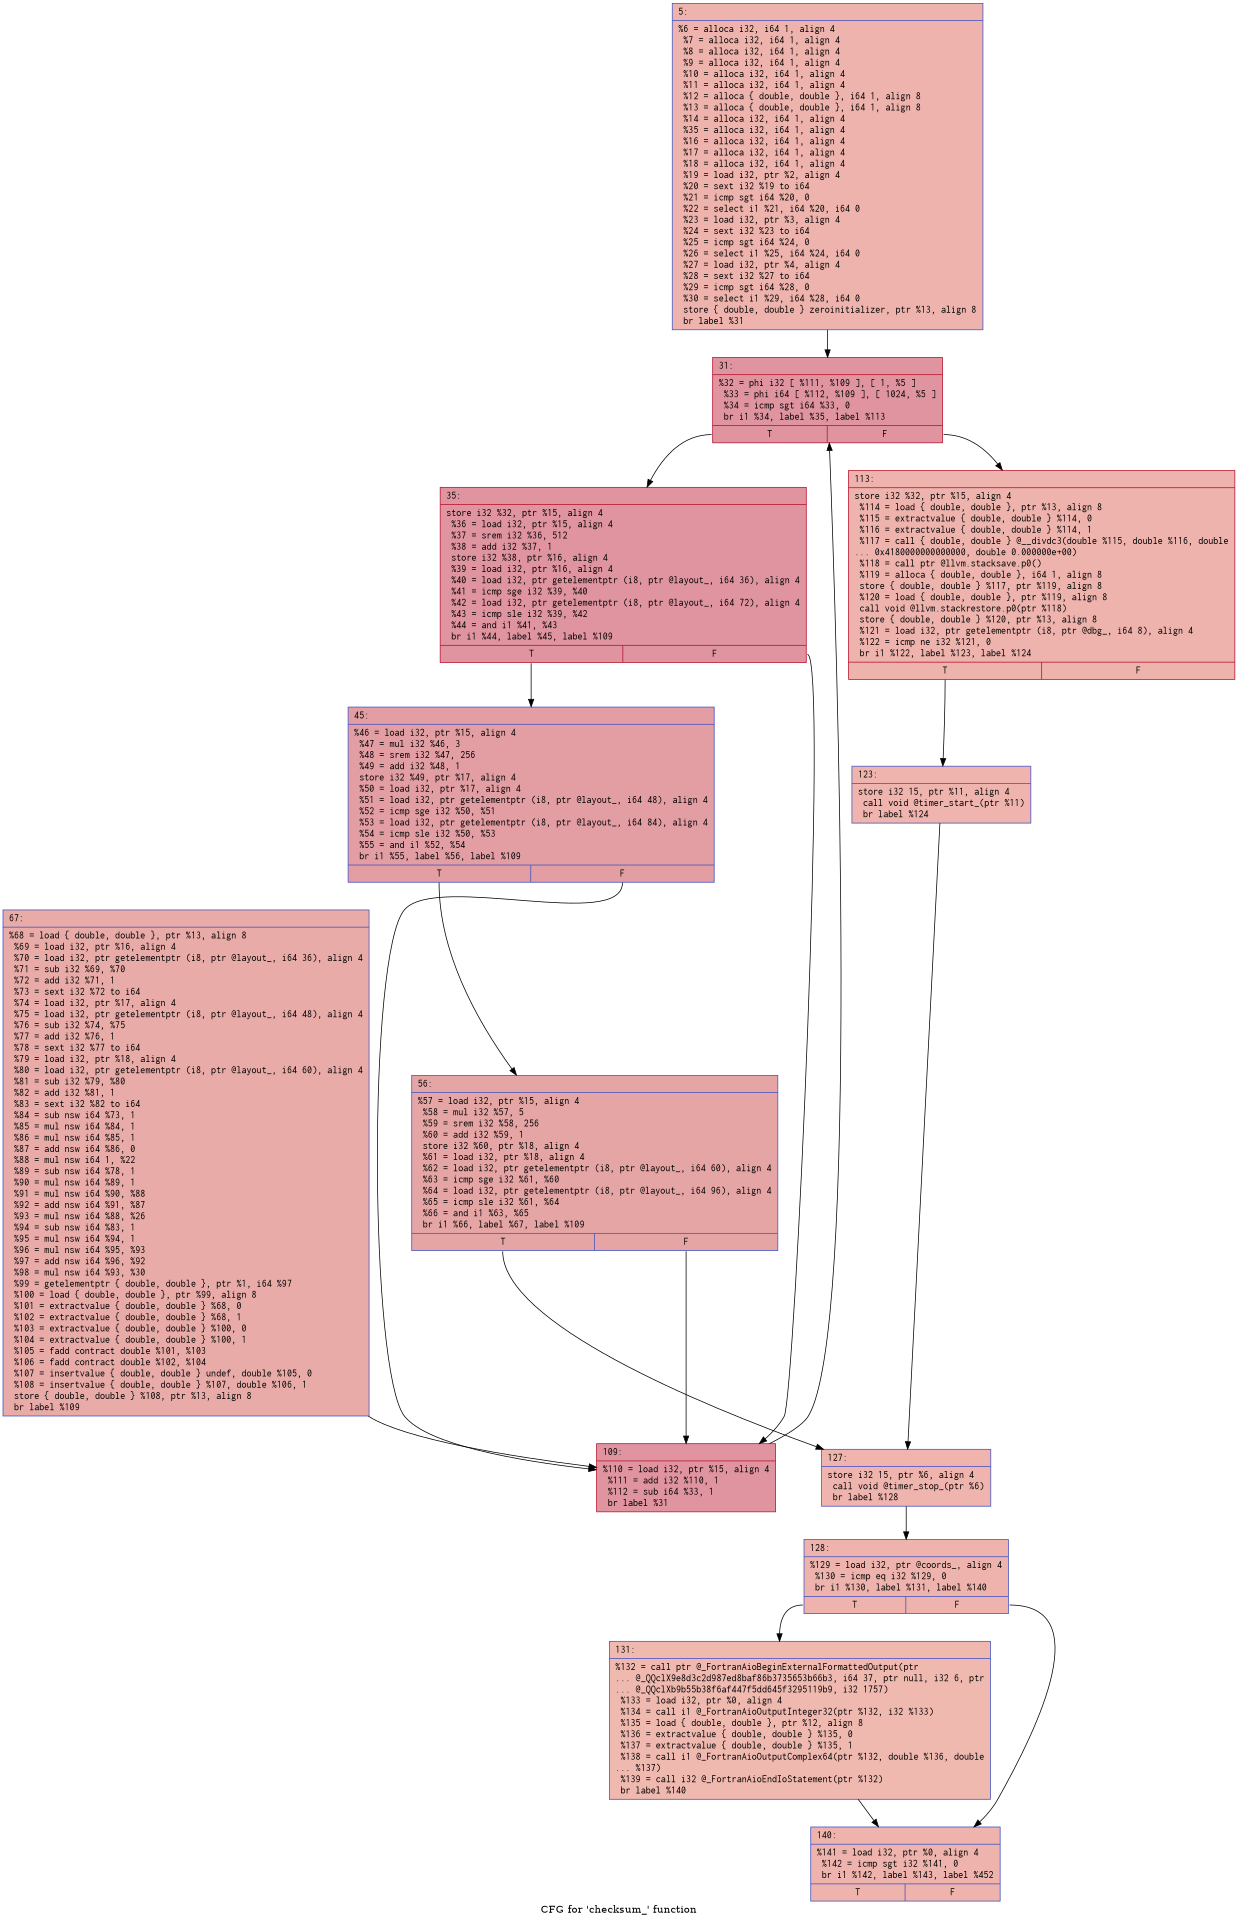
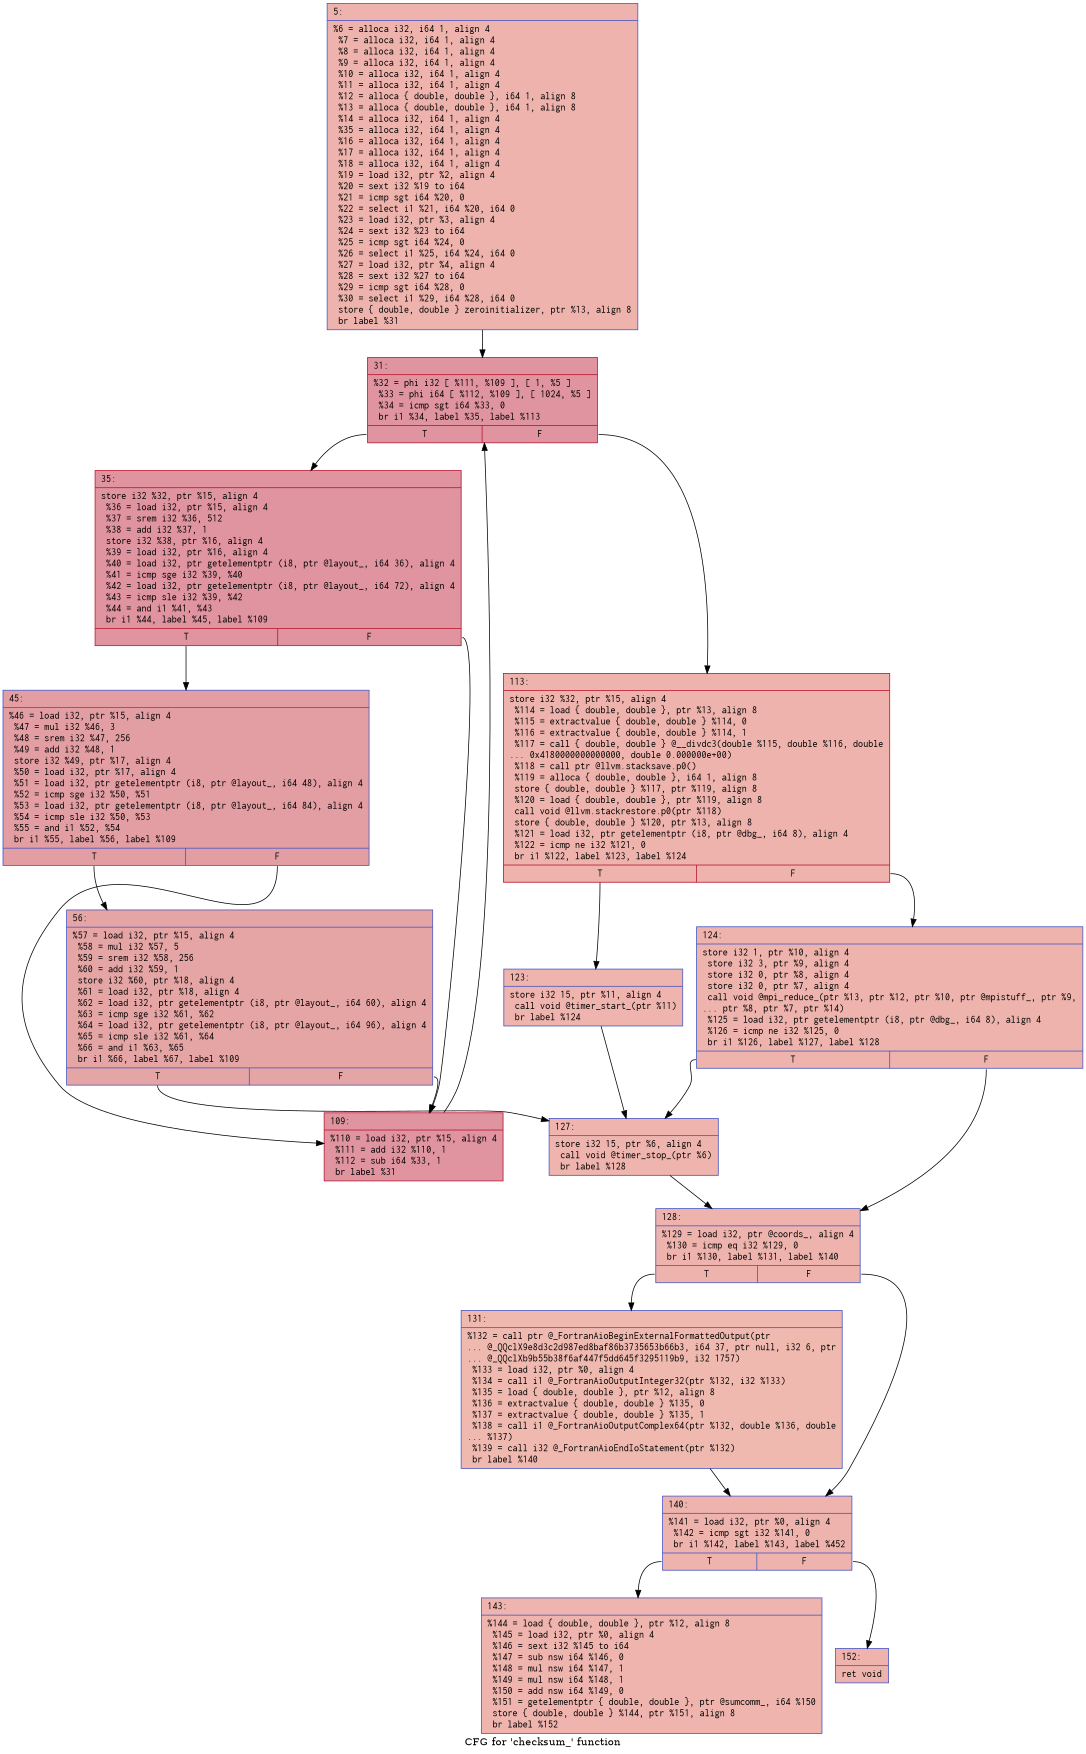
node "124:": added
node "67:": removed
node "56:": text "%63 = icmp sge i32 %61, %60" -> "%63 = icmp sge i32 %61, %62"
node "143:": added
node "152:": added
